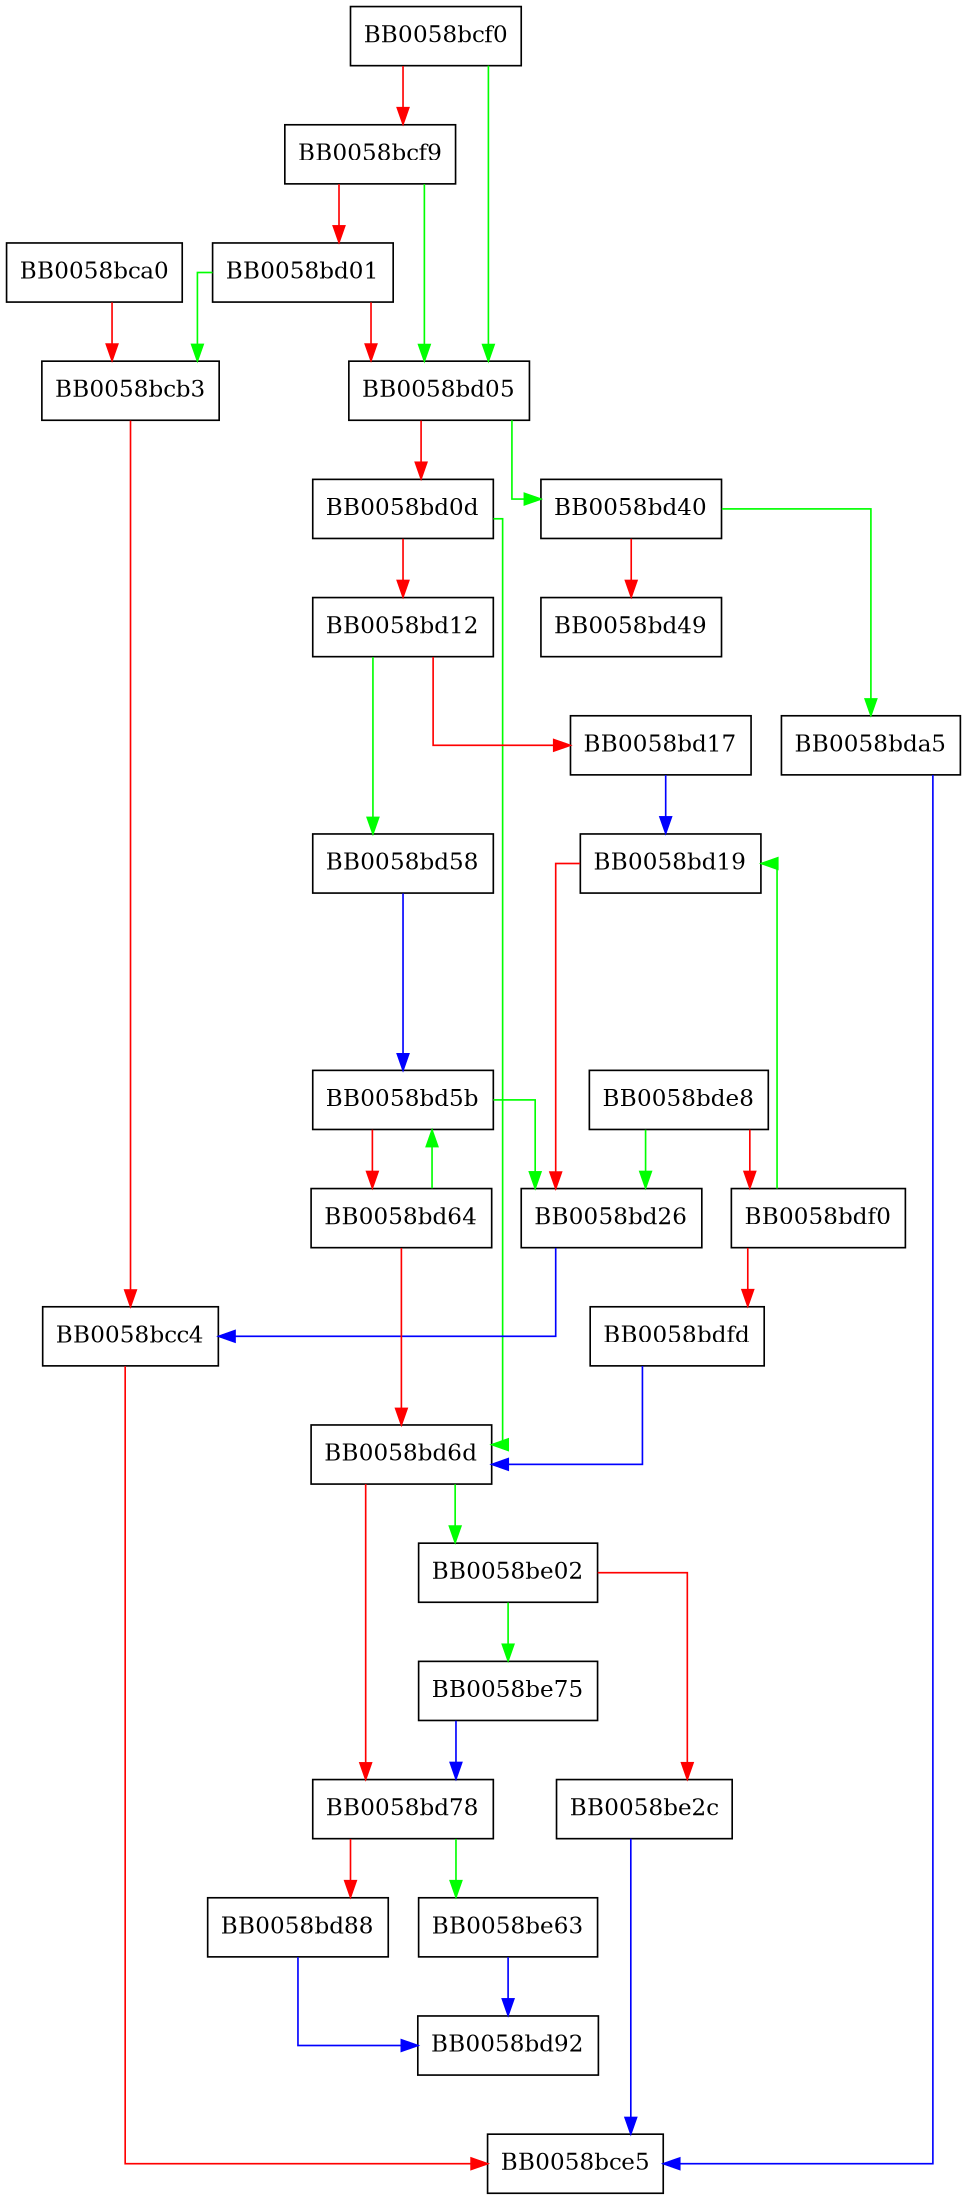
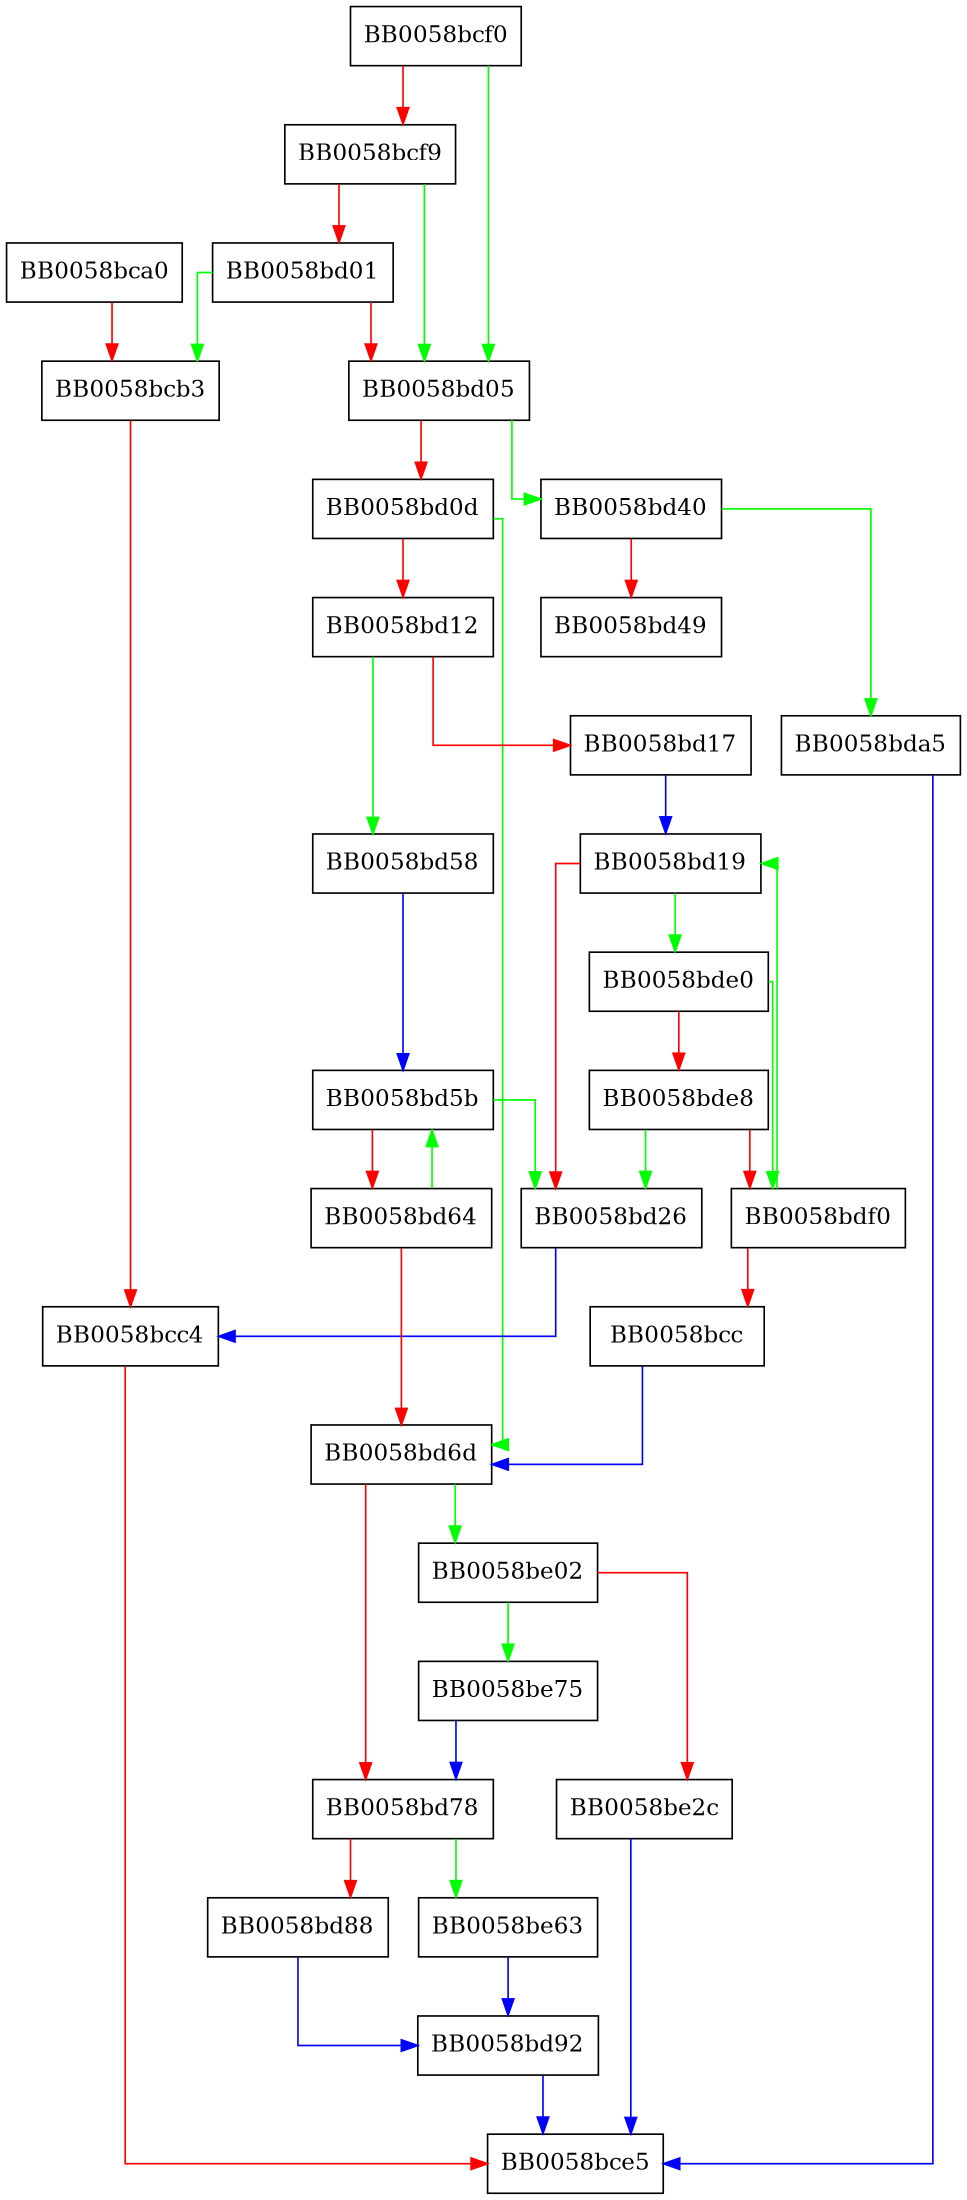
node "BB0058bde0": added
node "BB0058bdfd": label "BB0058bdfd" -> "BB0058bcc"
edge "BB0058bd92" -> "BB0058bce5": added
